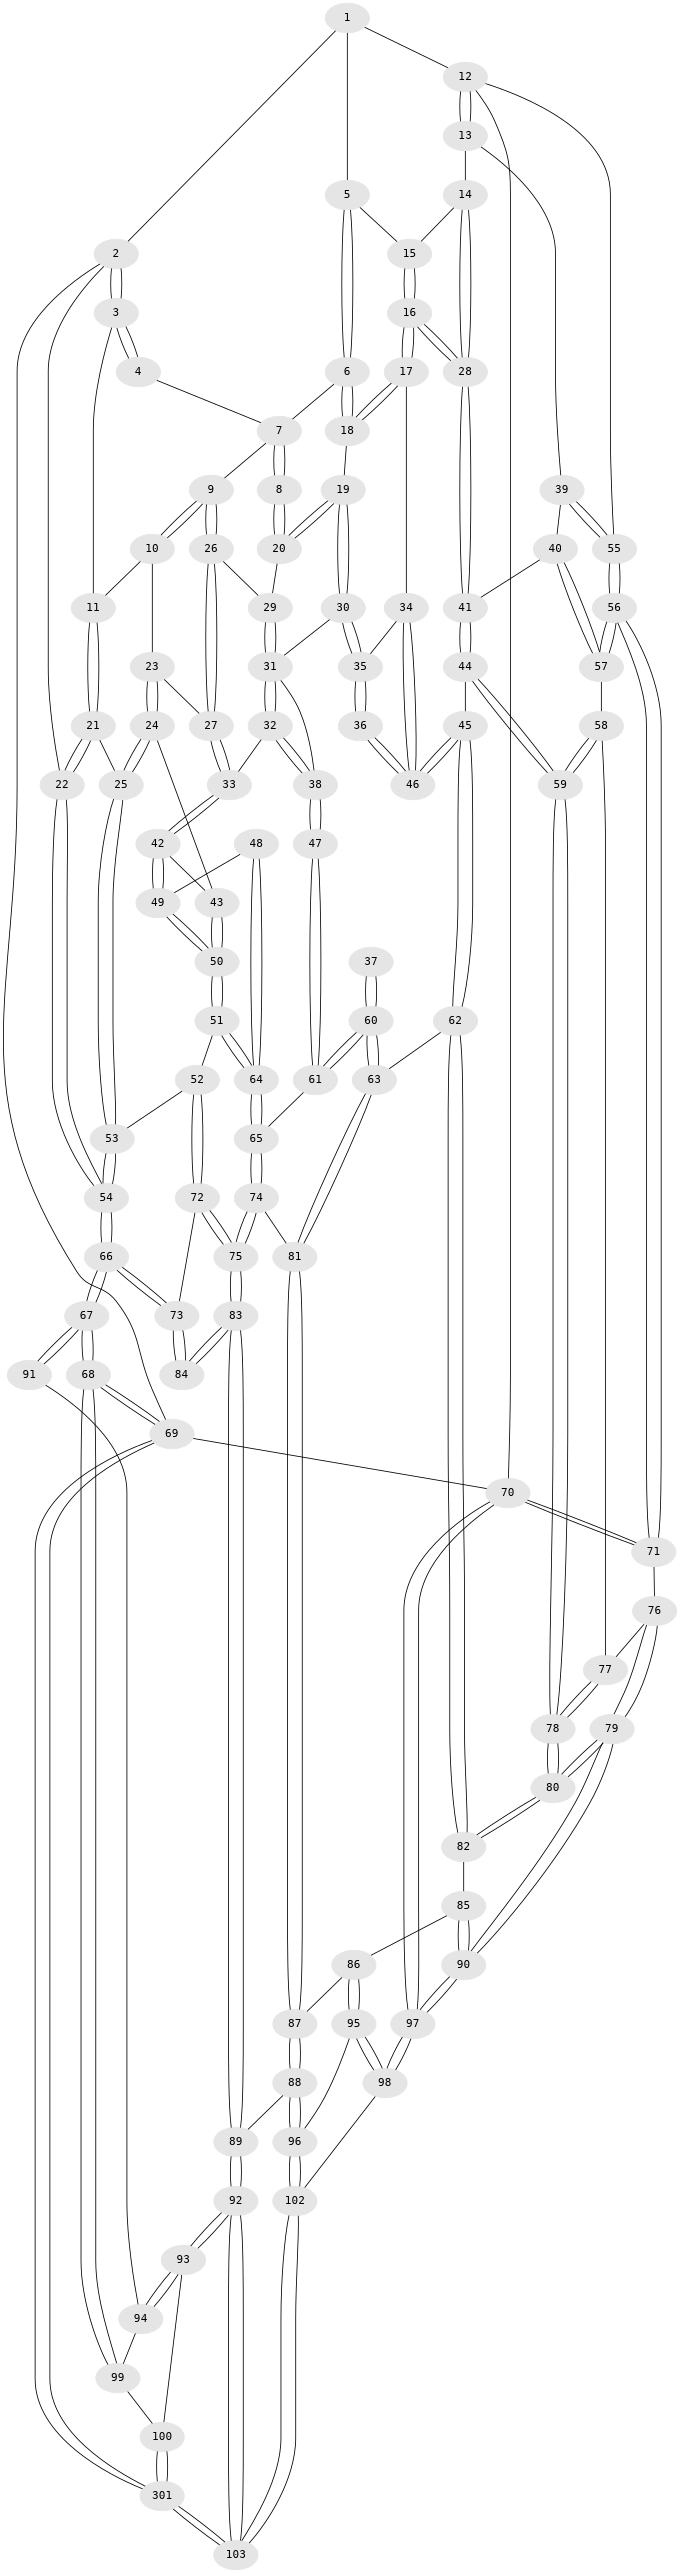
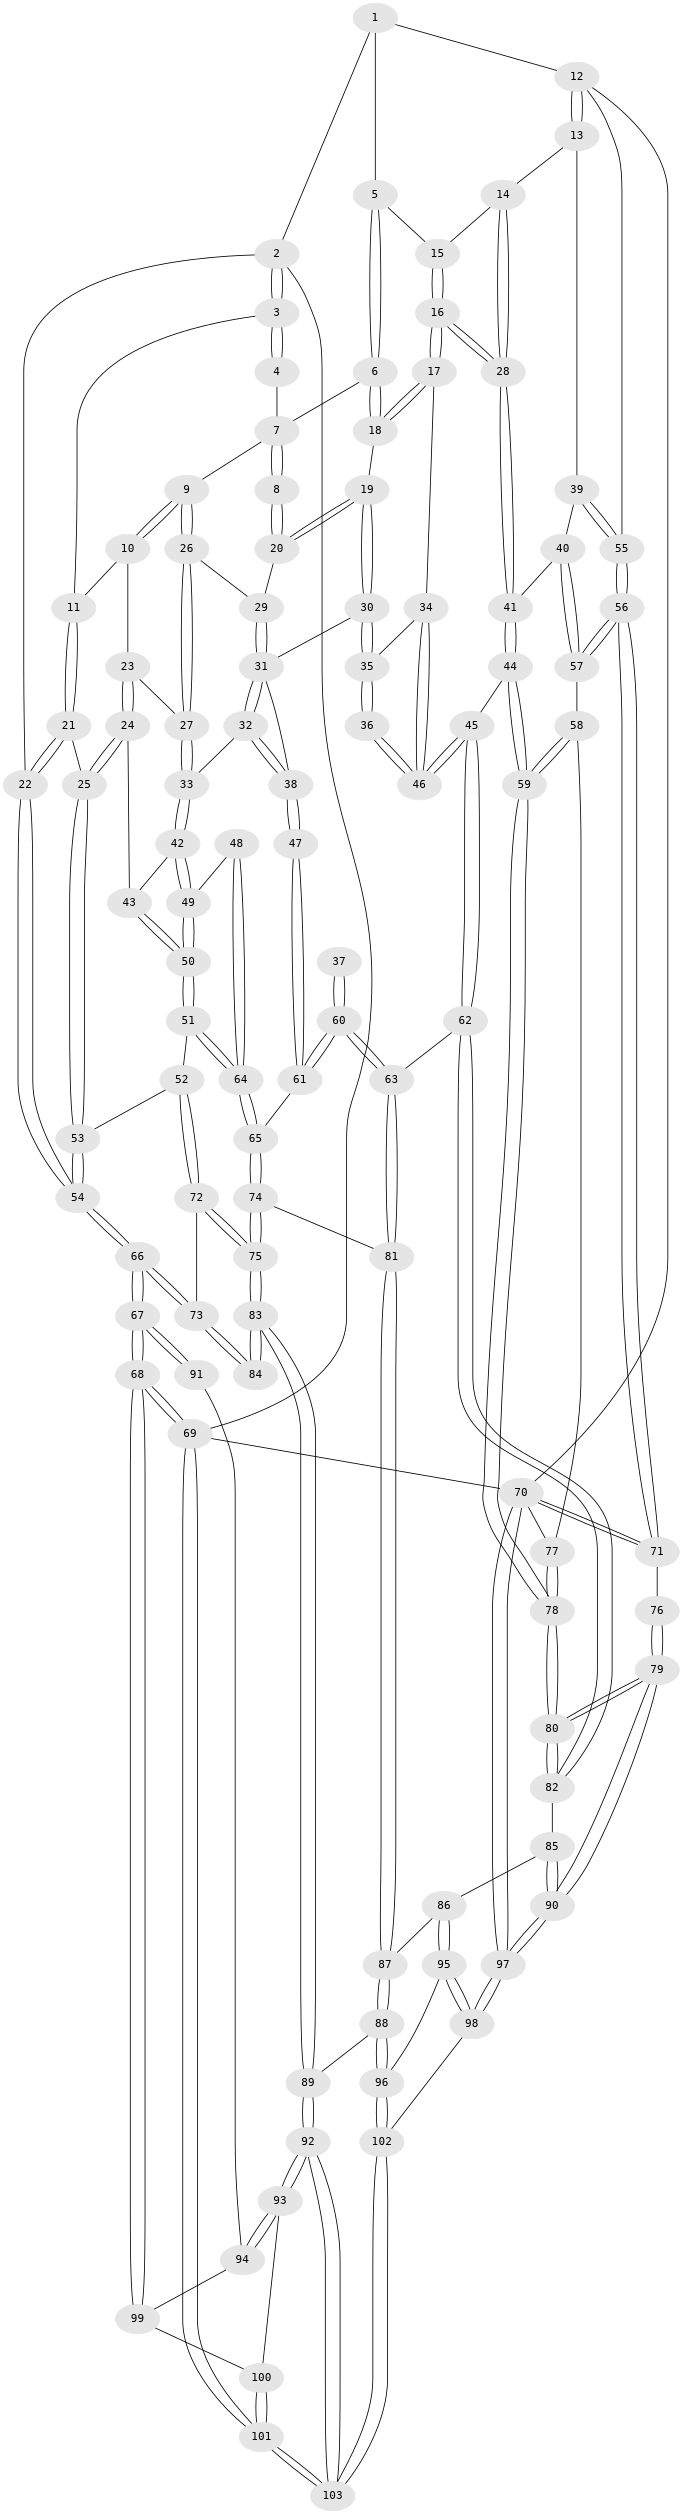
edge "76" -- "77": now "70" -- "77"
node "301": label "301" -> "101"
